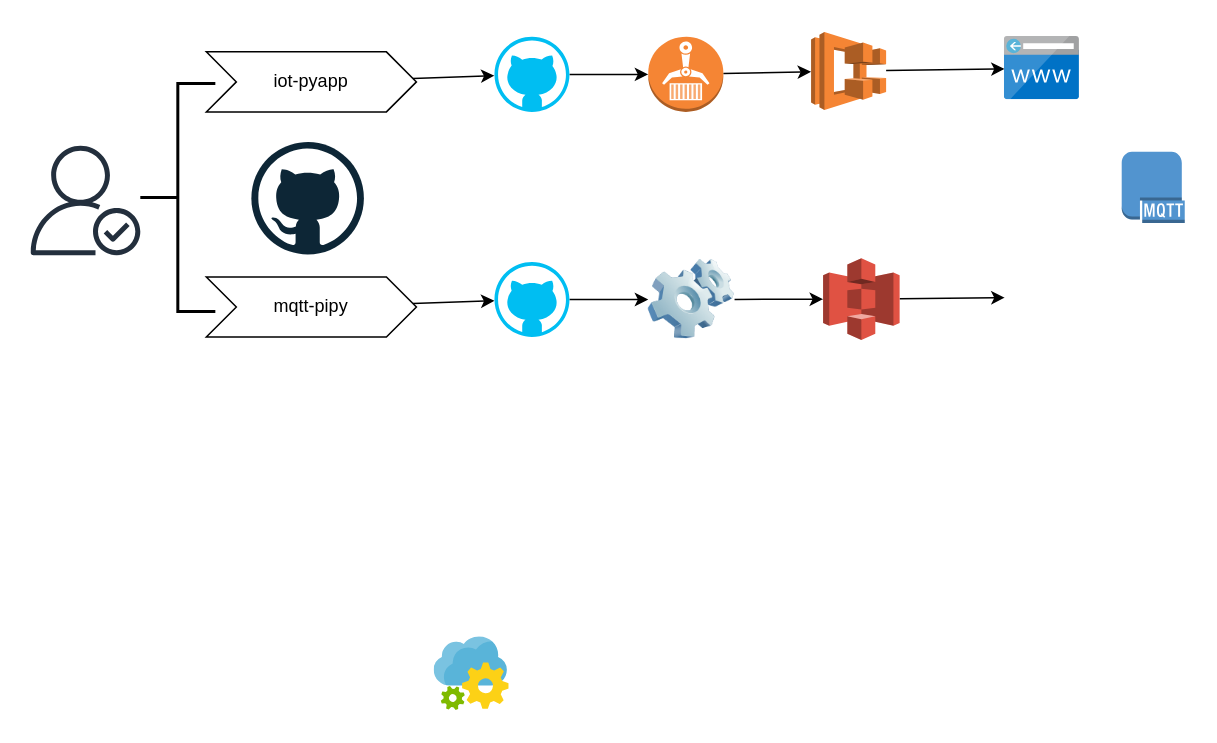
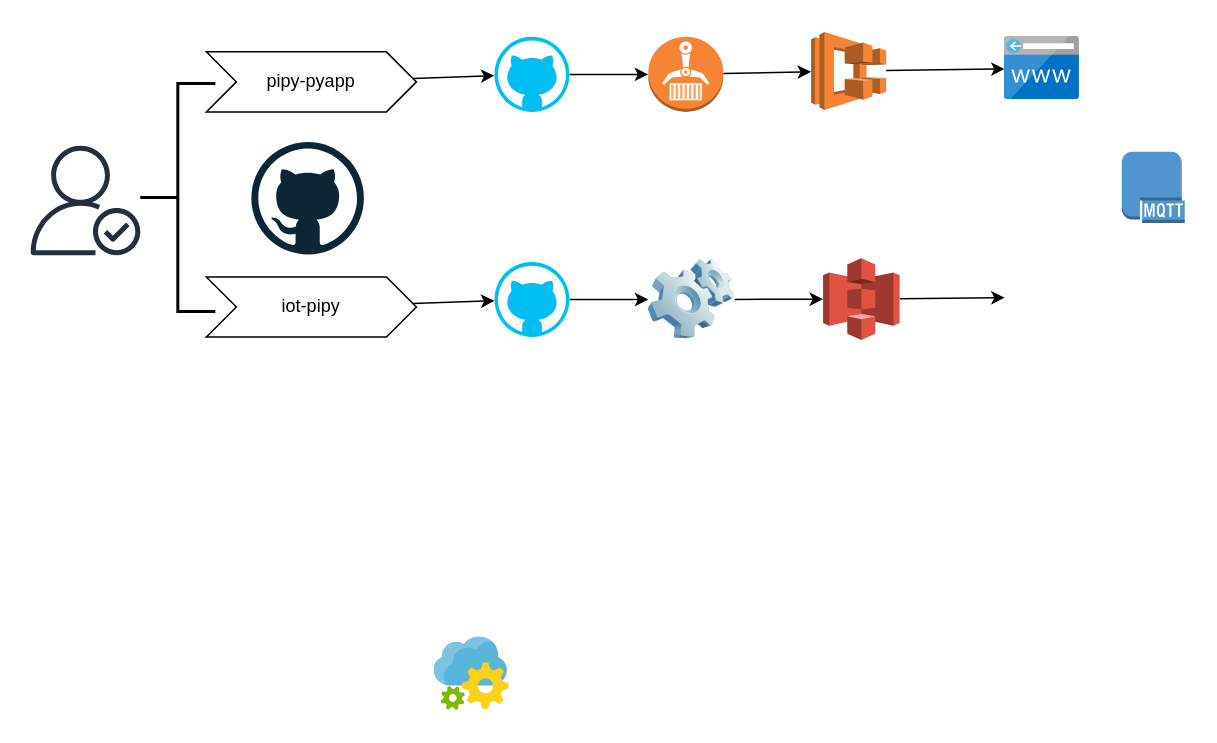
node "iot-pyapp": label "iot-pyapp" -> "pipy-pyapp"
node "mqtt-pipy": label "mqtt-pipy" -> "iot-pipy"
